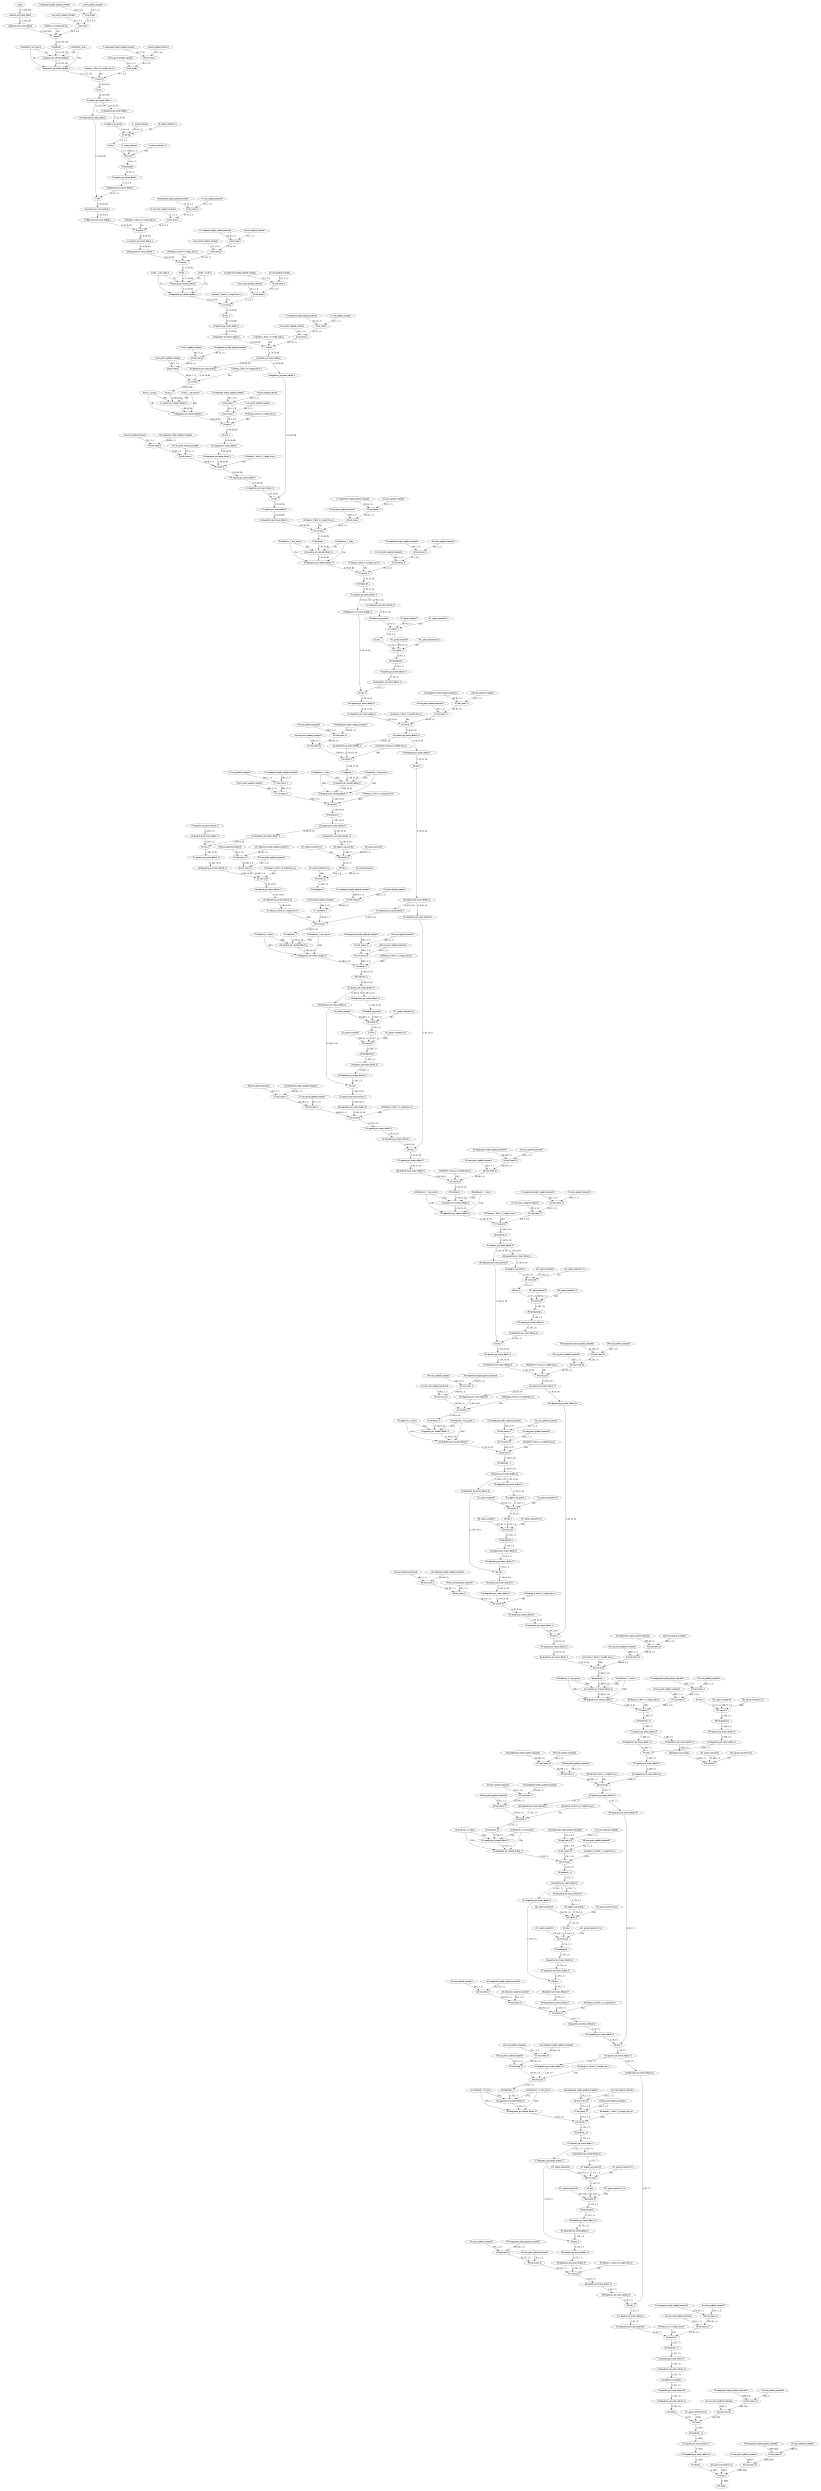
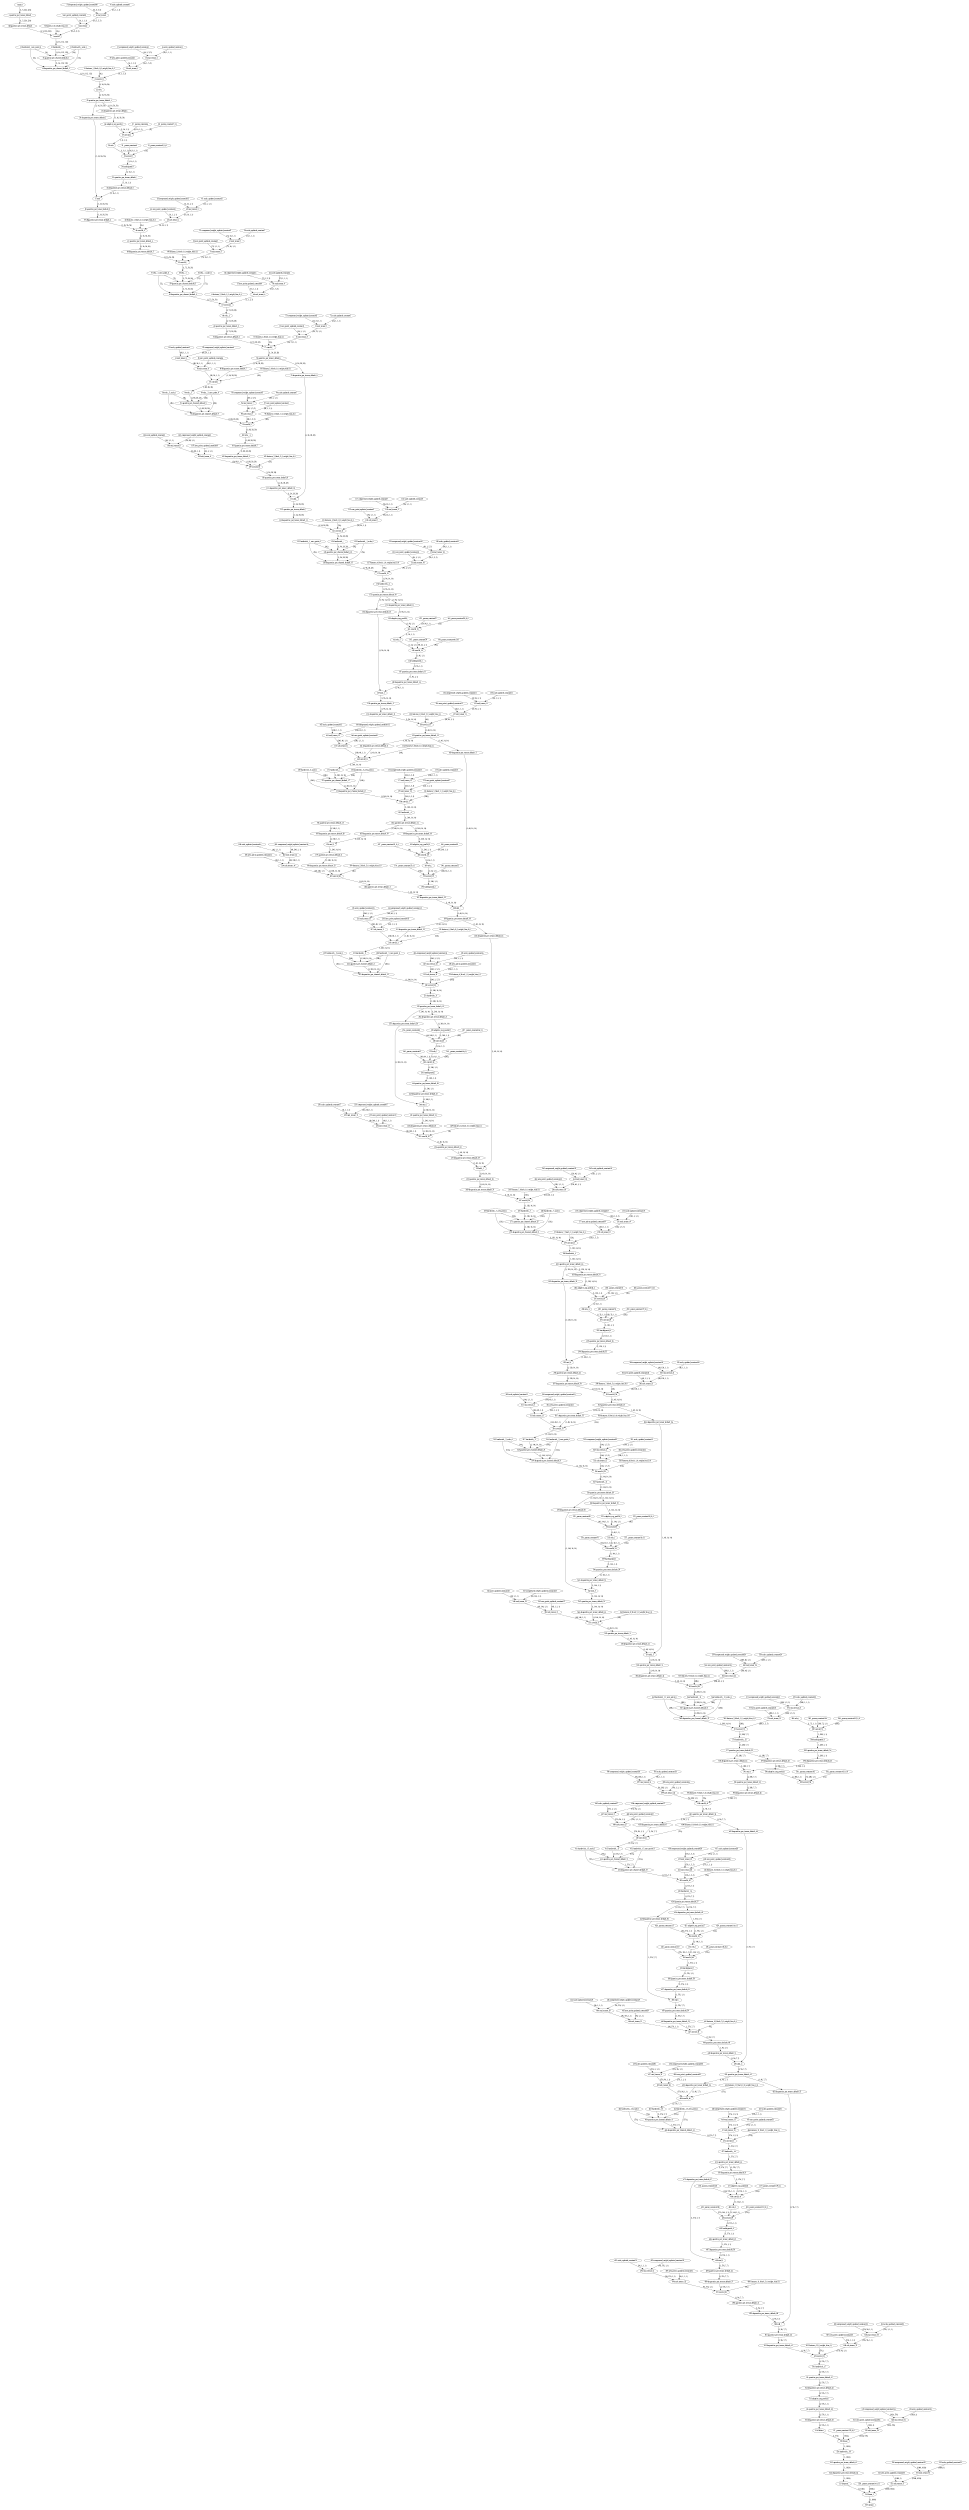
edge "207 dequantize_per_tensor_default_22" -> "212 features_6_block_0_0_weight_bias_0_0": now "207 dequantize_per_tensor_default_22" -> "208 add__1"
